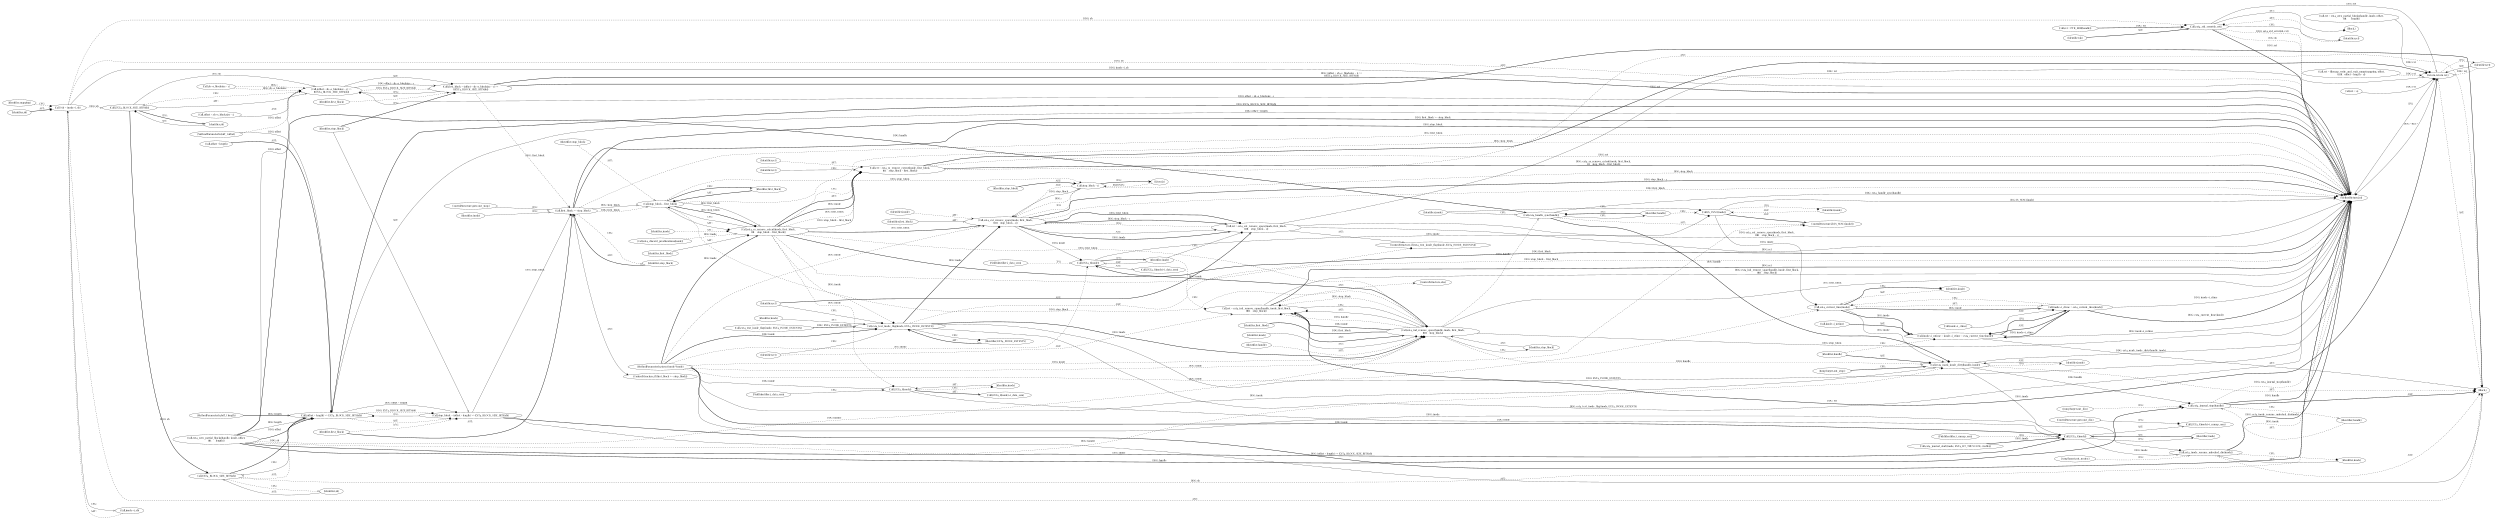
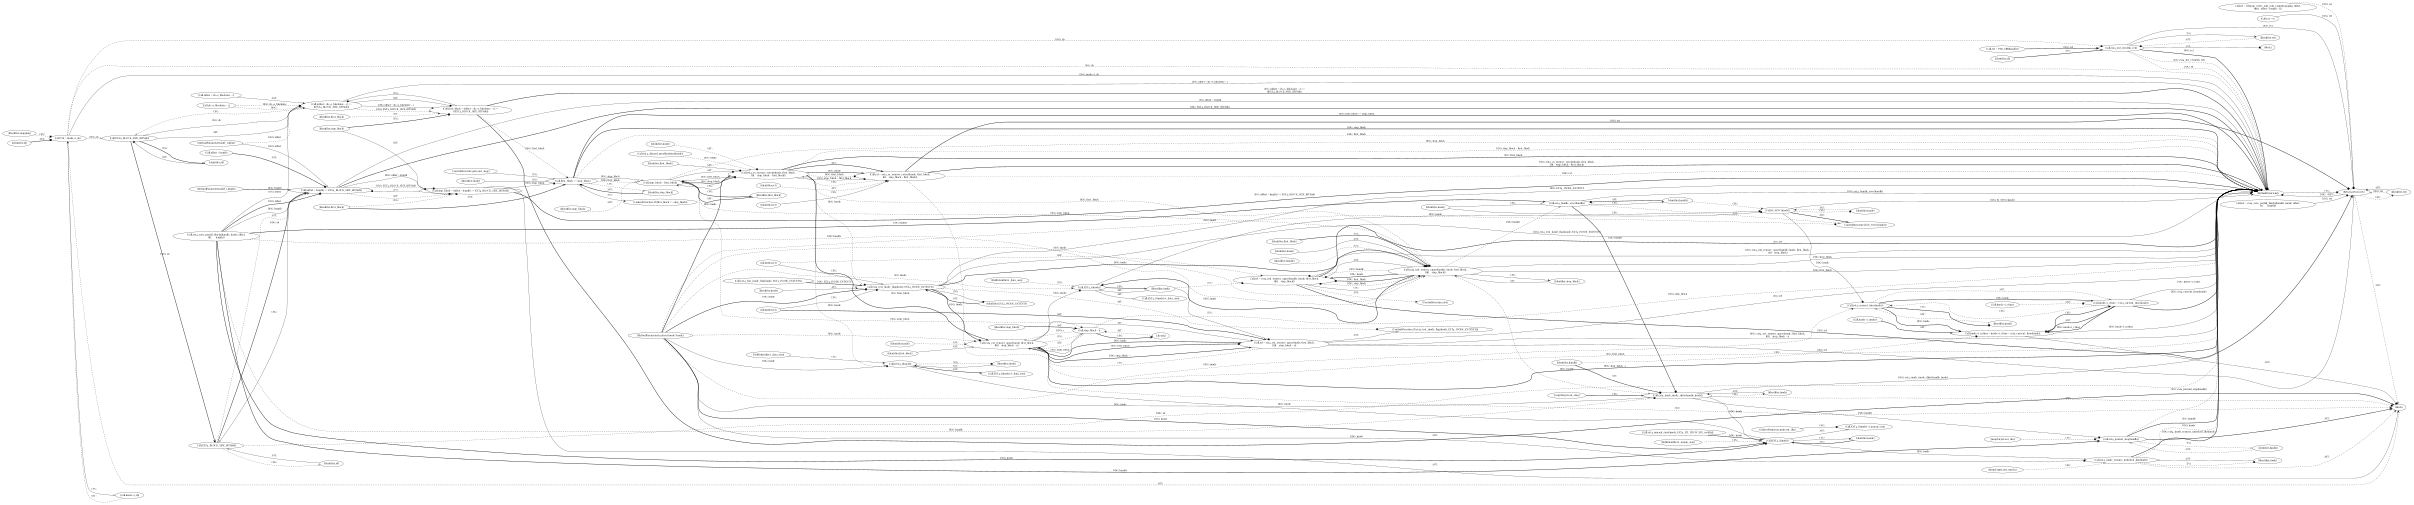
edge "(Literal,1)" -> "(Call,stop_block - 1)": label "EXTENTS: " -> "AST: "
edge "(Call,inode->i_ctime)" -> "(Call,inode->i_ctime = ext4_current_time(inode))": style solid -> dashed
edge "(Call,ext4_current_time(inode))" -> "(Call,ext4_mark_inode_dirty(handle, inode))": removed, label "DDG: inode"
